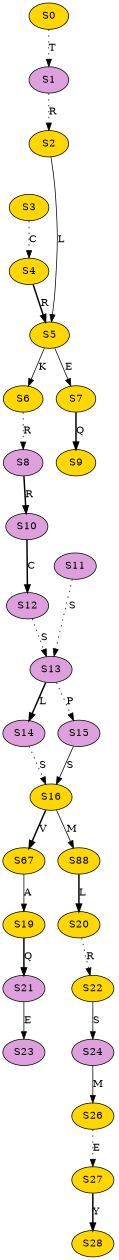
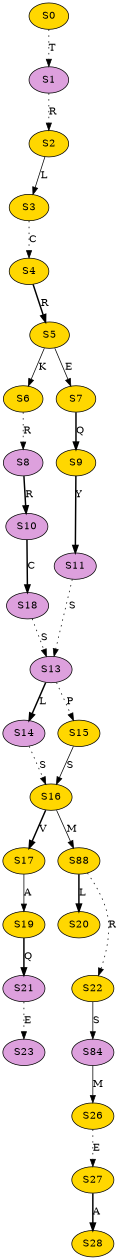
edge "S2" -> "S5": now "S2" -> "S3"
edge "S9" -> "S11": added, label "Y"
node "S12": label "S12" -> "S18"
node "S15": fillcolor plum -> gold
node "S67": label "S67" -> "S17"
edge "S20" -> "S22": now "S88" -> "S22"
edge "S21" -> "S23": style solid -> dotted
node "S24": label "S24" -> "S84"
edge "S27" -> "S28": label "Y" -> "A"
